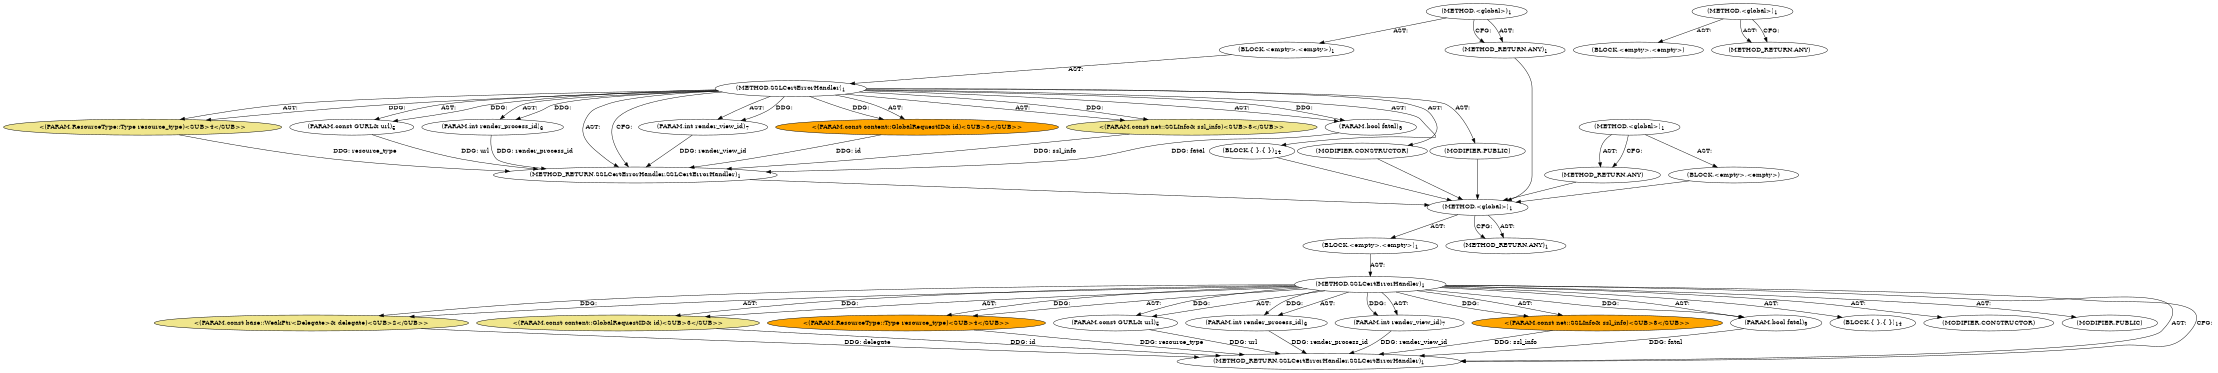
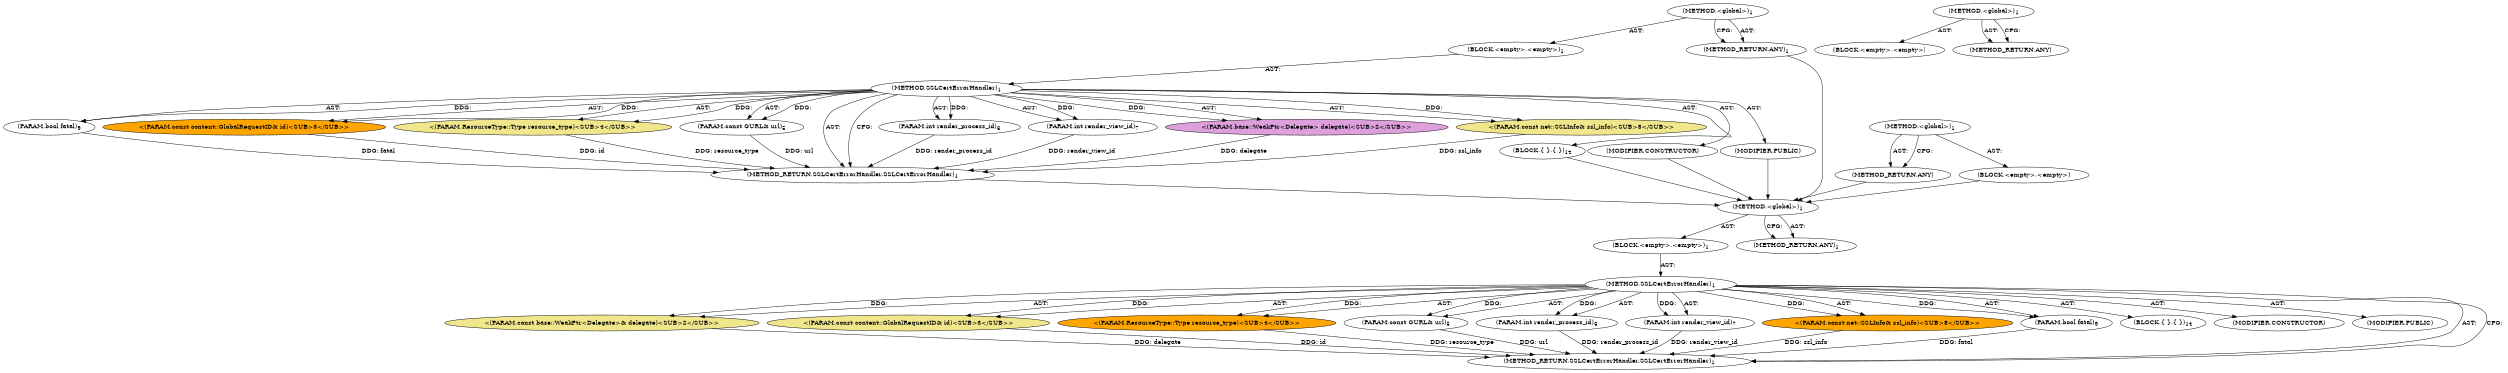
node "<(PARAM,base::WeakPtr<Delegate> delegate)<SUB>2</SUB>>": added
